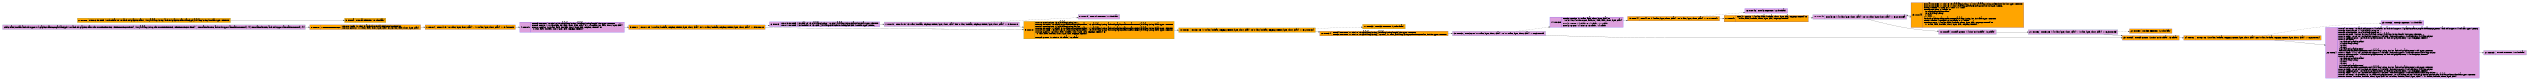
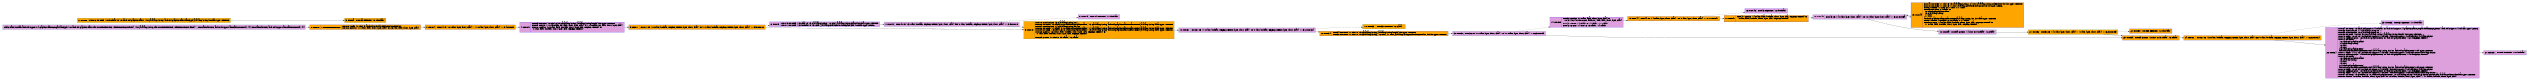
node "11: 0x0033": text "0x0033: RETURN  (r2 I:boolean)" -> "0x0033: RETURN  (r2 I:java)"
node "10: 0x0031": fillcolor orange -> plum
node "21: 0x005c": fillcolor plum -> orange
node "26: 0x0064": text "(r9 I:java.lang.String)" -> "(r9 I:java.int.String)"
